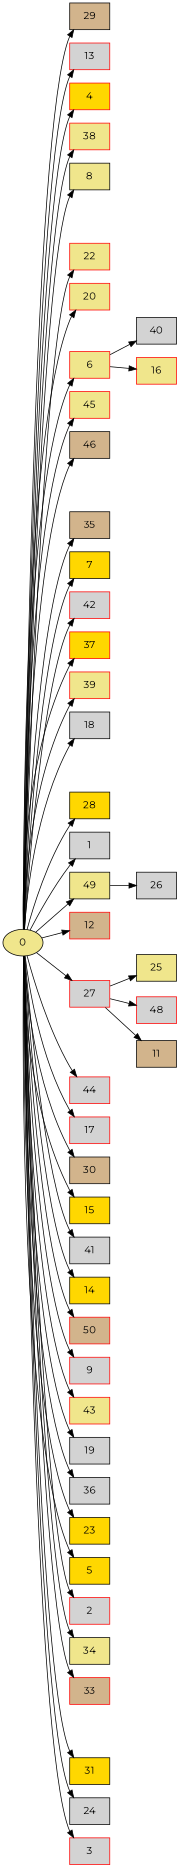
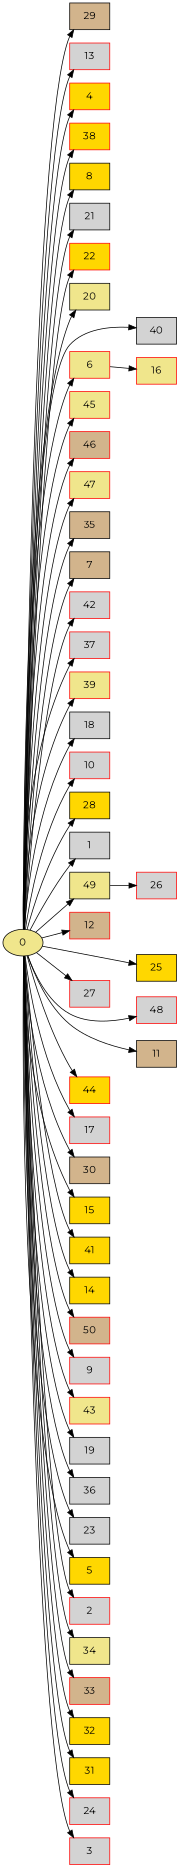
node "38": fillcolor khaki -> gold
node "8": fillcolor khaki -> gold
node "21": added
node "22": fillcolor khaki -> gold
node "20": color red -> black
edge "6" -> "40": now "0" -> "40"
node "46": color black -> red
node "47": added
node "7": fillcolor gold -> tan
node "37": fillcolor gold -> lightgrey
node "10": added
node "26": color black -> red
node "25": fillcolor khaki -> gold
edge "27" -> "25": now "0" -> "25"
edge "27" -> "48": now "0" -> "48"
edge "27" -> "11": now "0" -> "11"
node "44": fillcolor lightgrey -> gold
node "41": fillcolor lightgrey -> gold
node "23": fillcolor gold -> lightgrey
node "32": added
node "24": color black -> red
